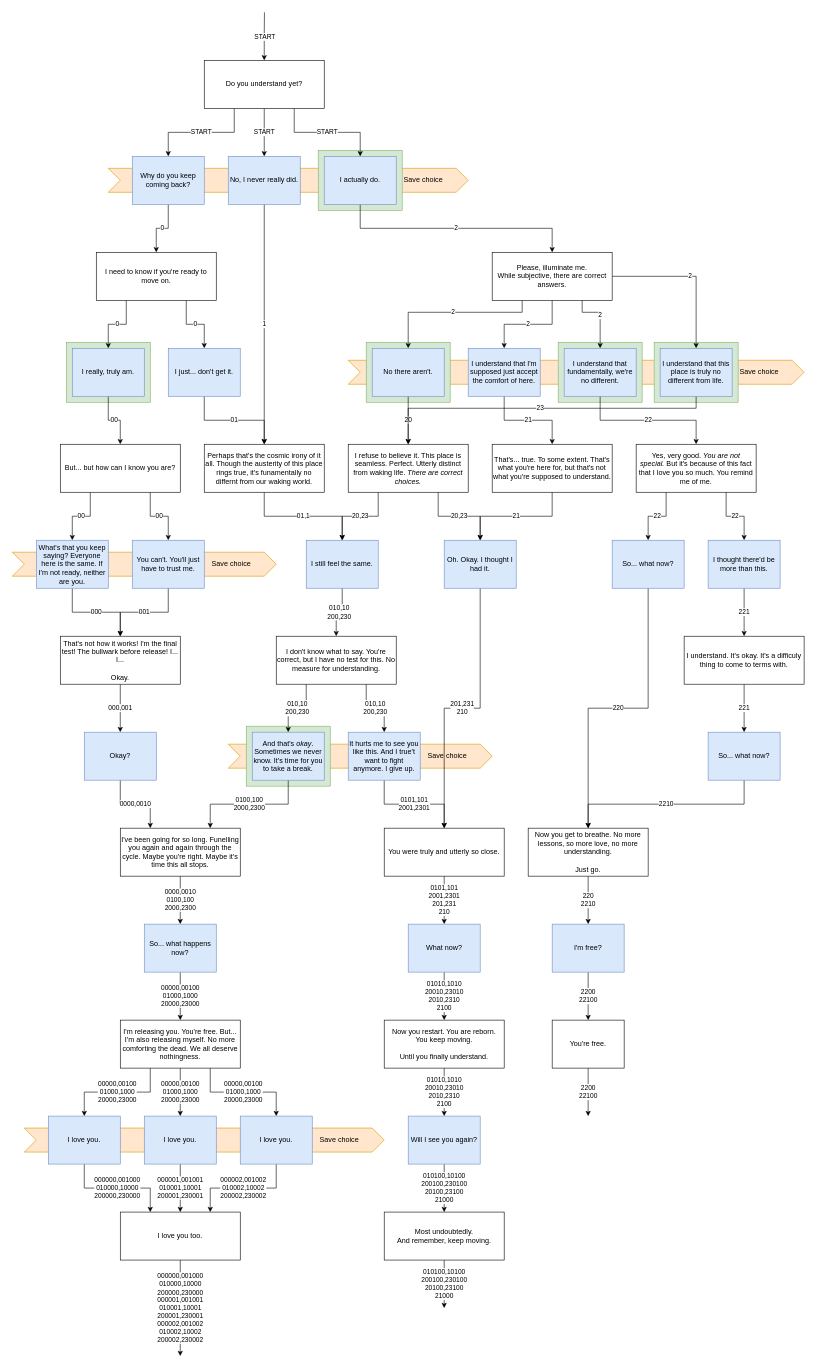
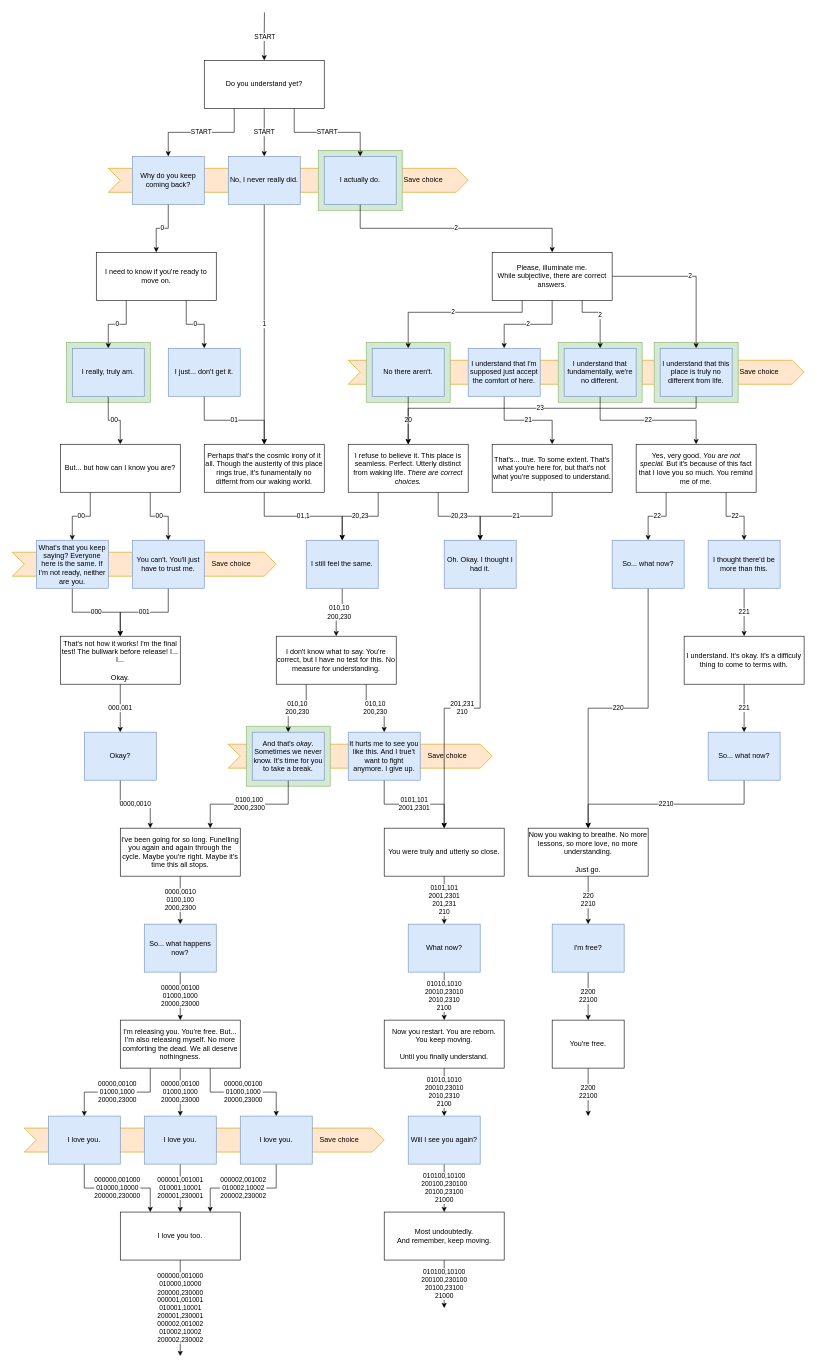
node "Now you get to breathe. No more lessons, so more love, no more understanding. Just go.": label "Now you get to breathe. No more lessons, so more love, no more understanding. Just go." -> "Now you waking to breathe. No more lessons, so more love, no more understanding. Just go."
